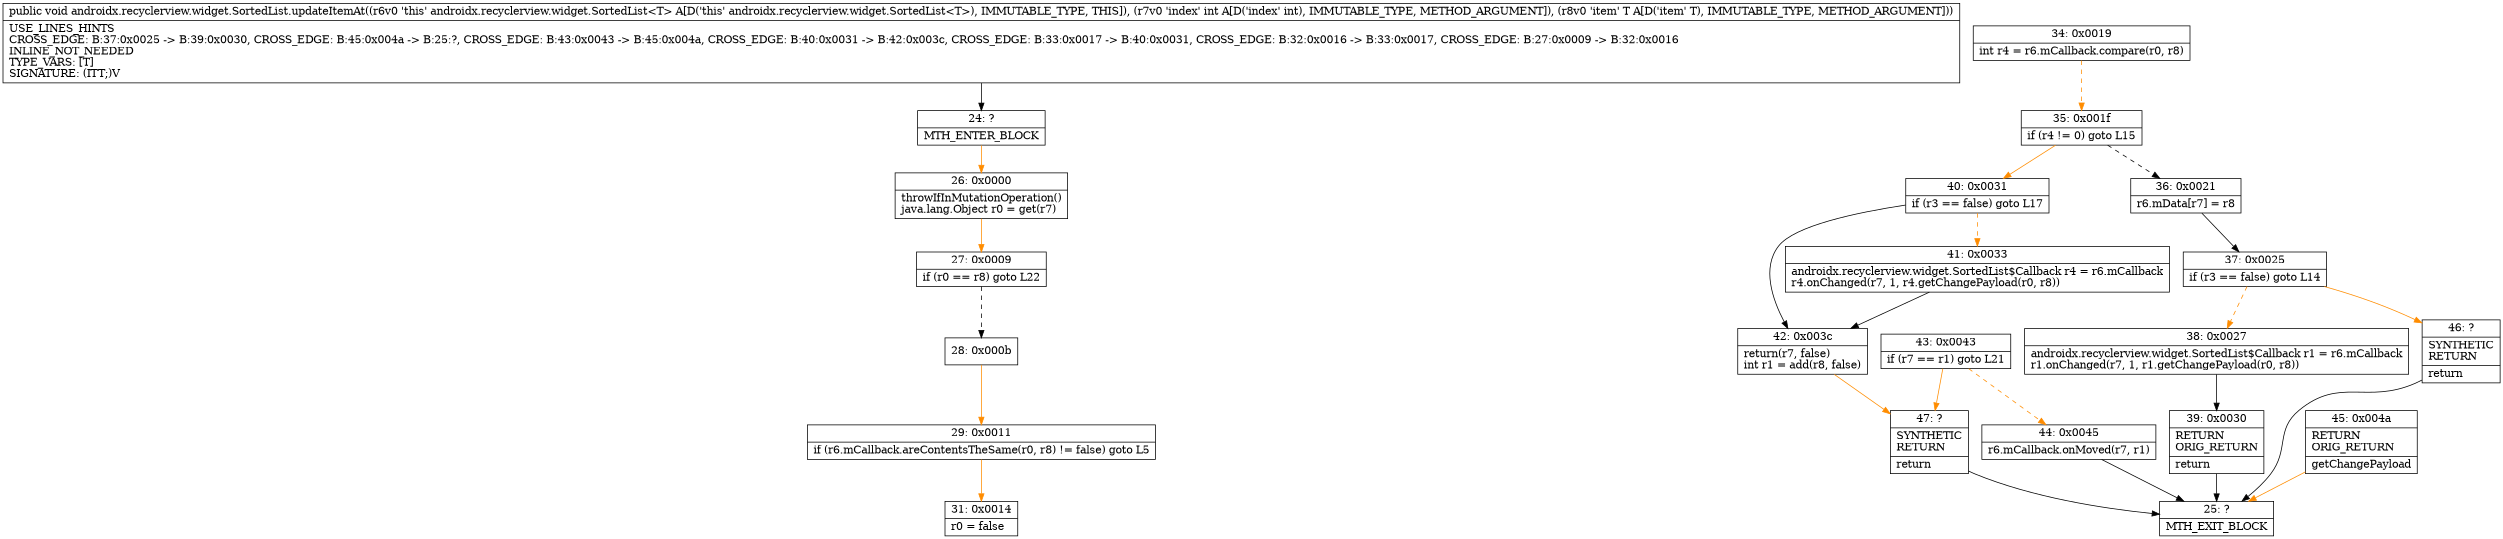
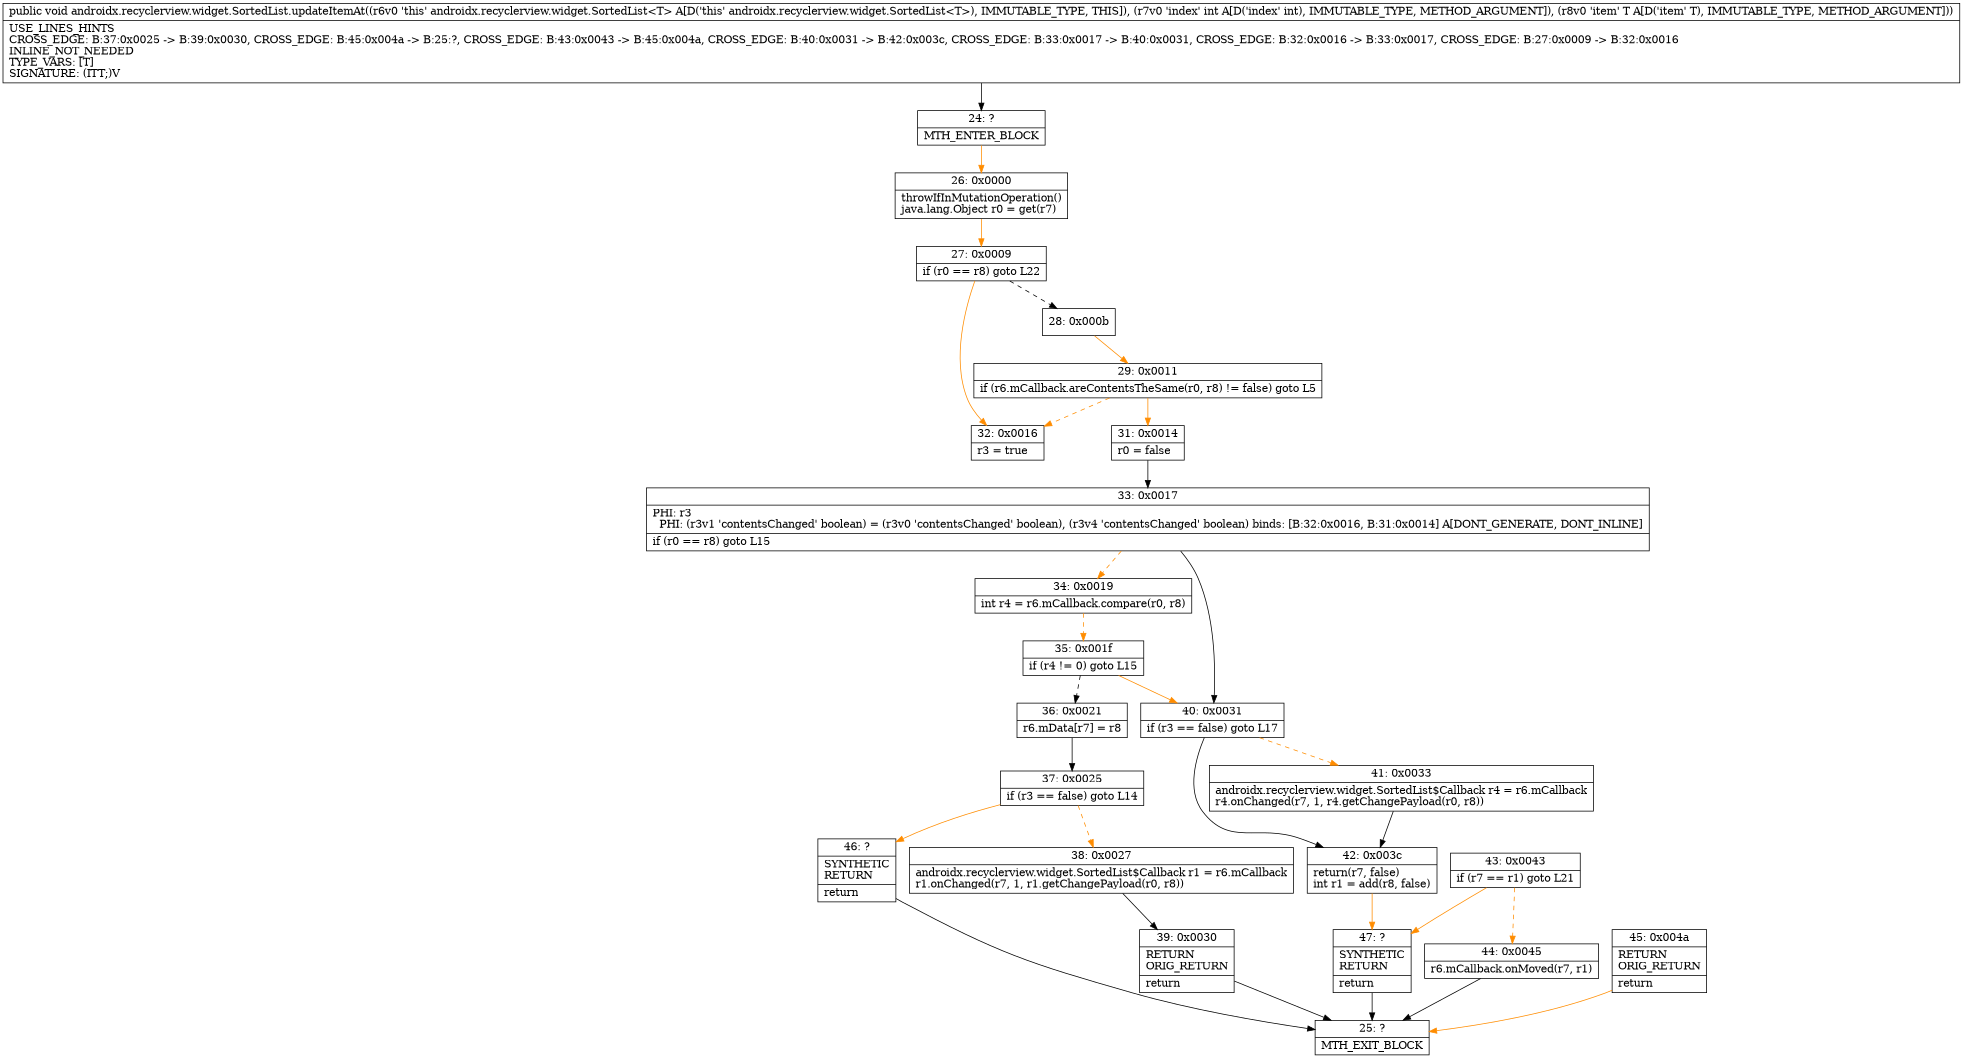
node "32: 0x0016": added
node "45: 0x004a": text "getChangePayload" -> "return"
node "33: 0x0017": added
